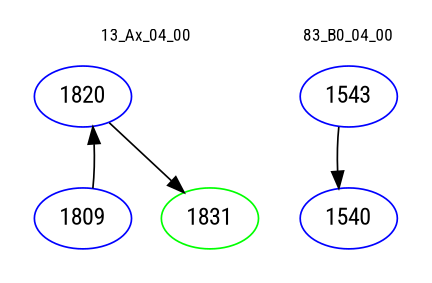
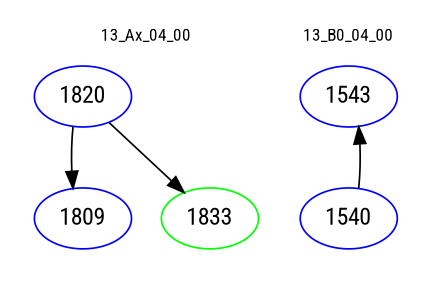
cluster "83_B0_04_00": label "83_B0_04_00" -> "13_B0_04_00"
edge "1543" -> "1540": reversed
edge "1809" -> "1820": reversed
node "1831": label "1831" -> "1833"
